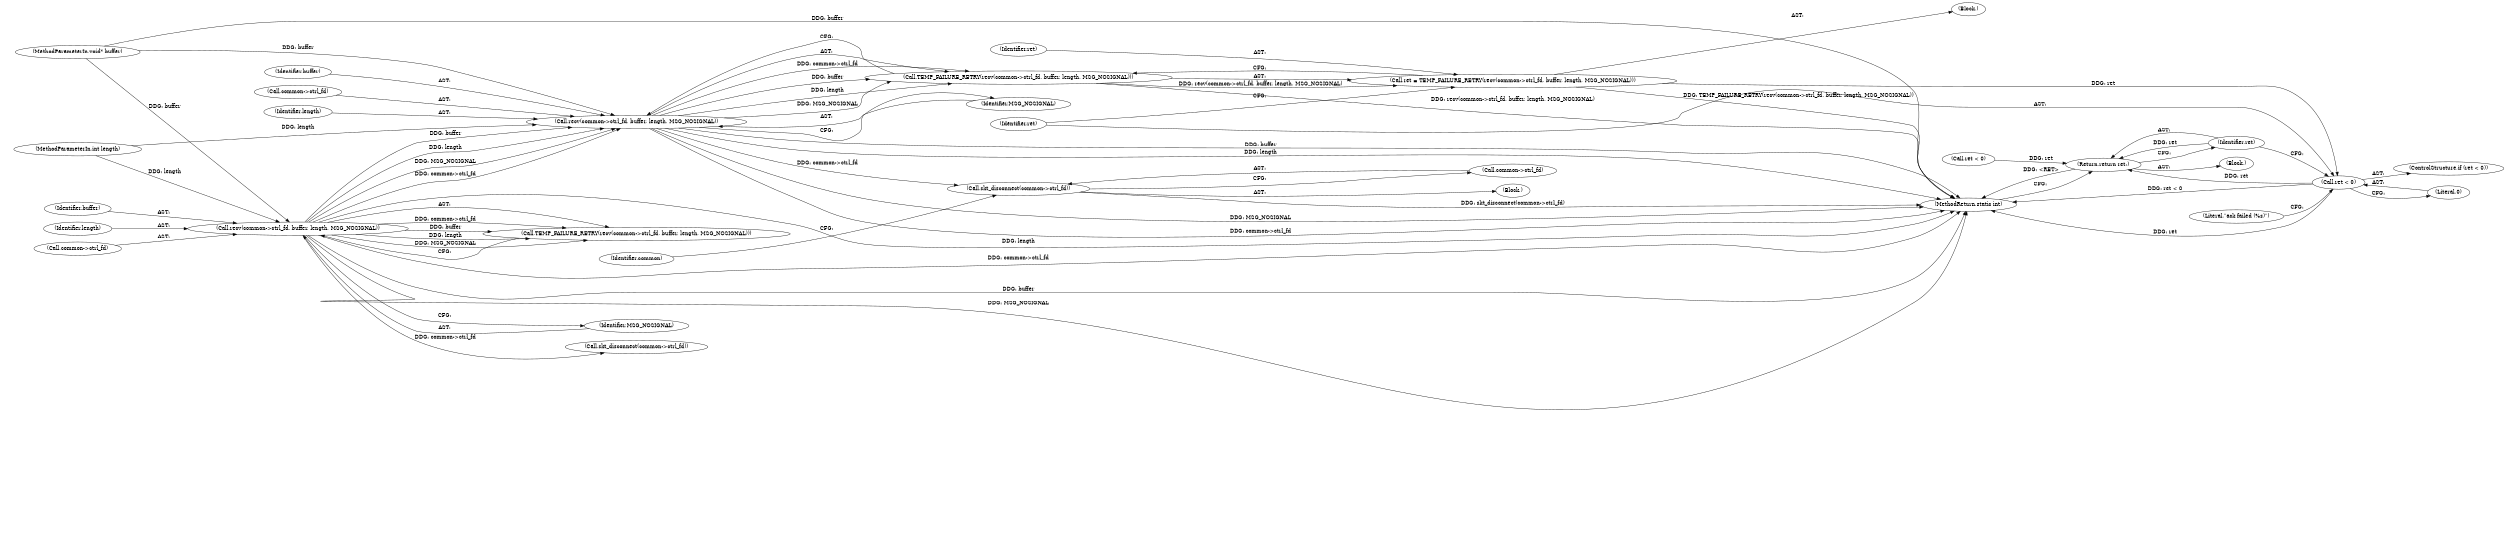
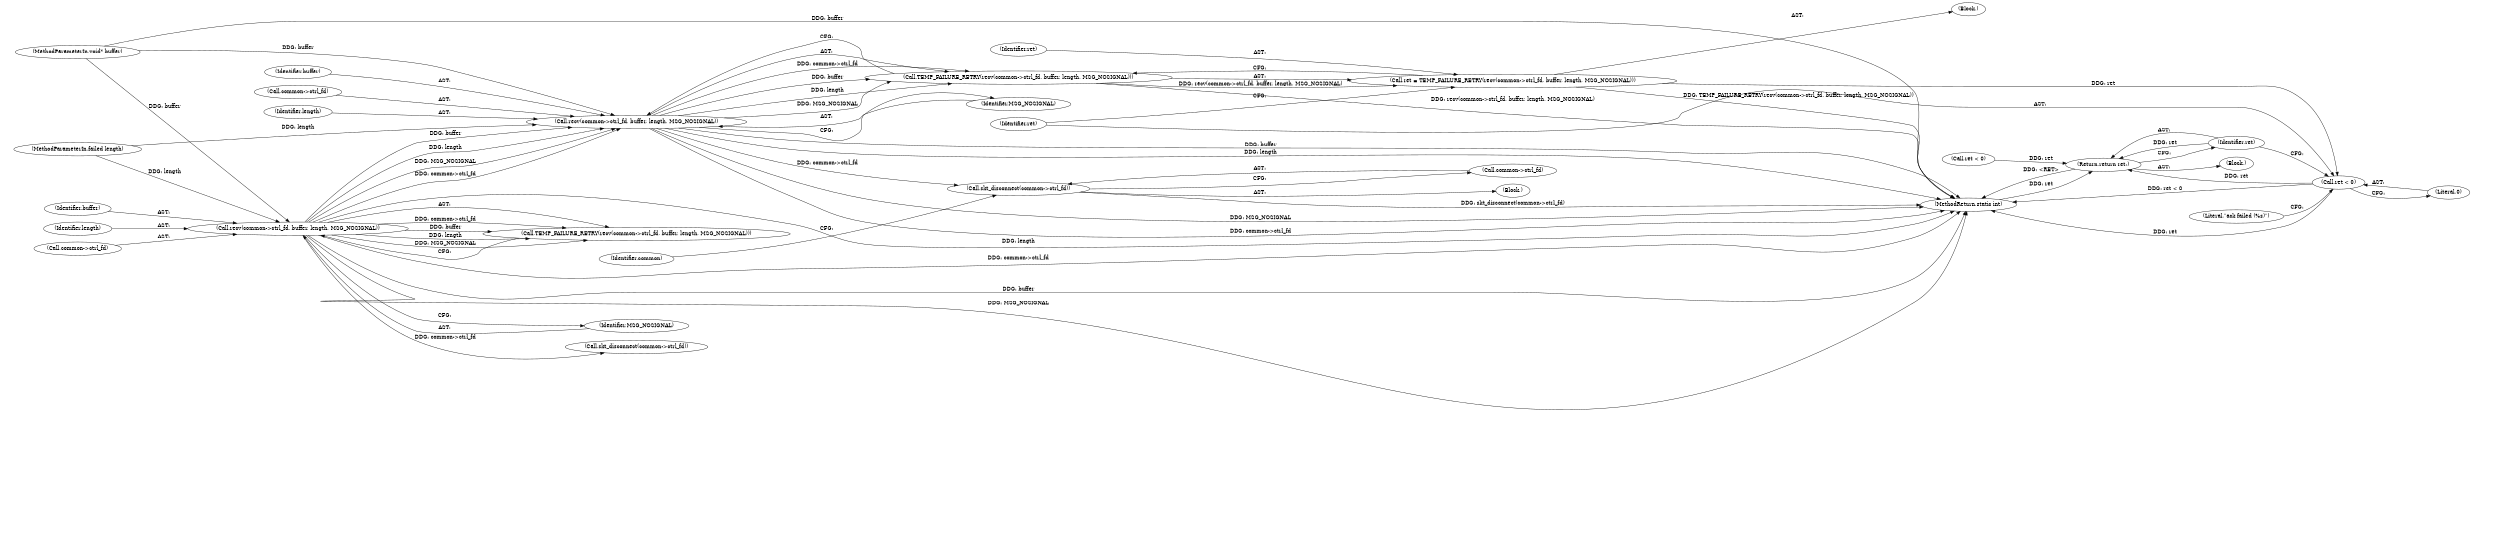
node "(MethodParameterIn,int length)": label "(MethodParameterIn,int length)" -> "(MethodParameterIn,failed length)"
node "(ControlStructure,if (ret < 0))": removed
edge "(MethodReturn,static int)" -> "(Return,return ret;)": label "CFG: " -> "DDG: ret"
